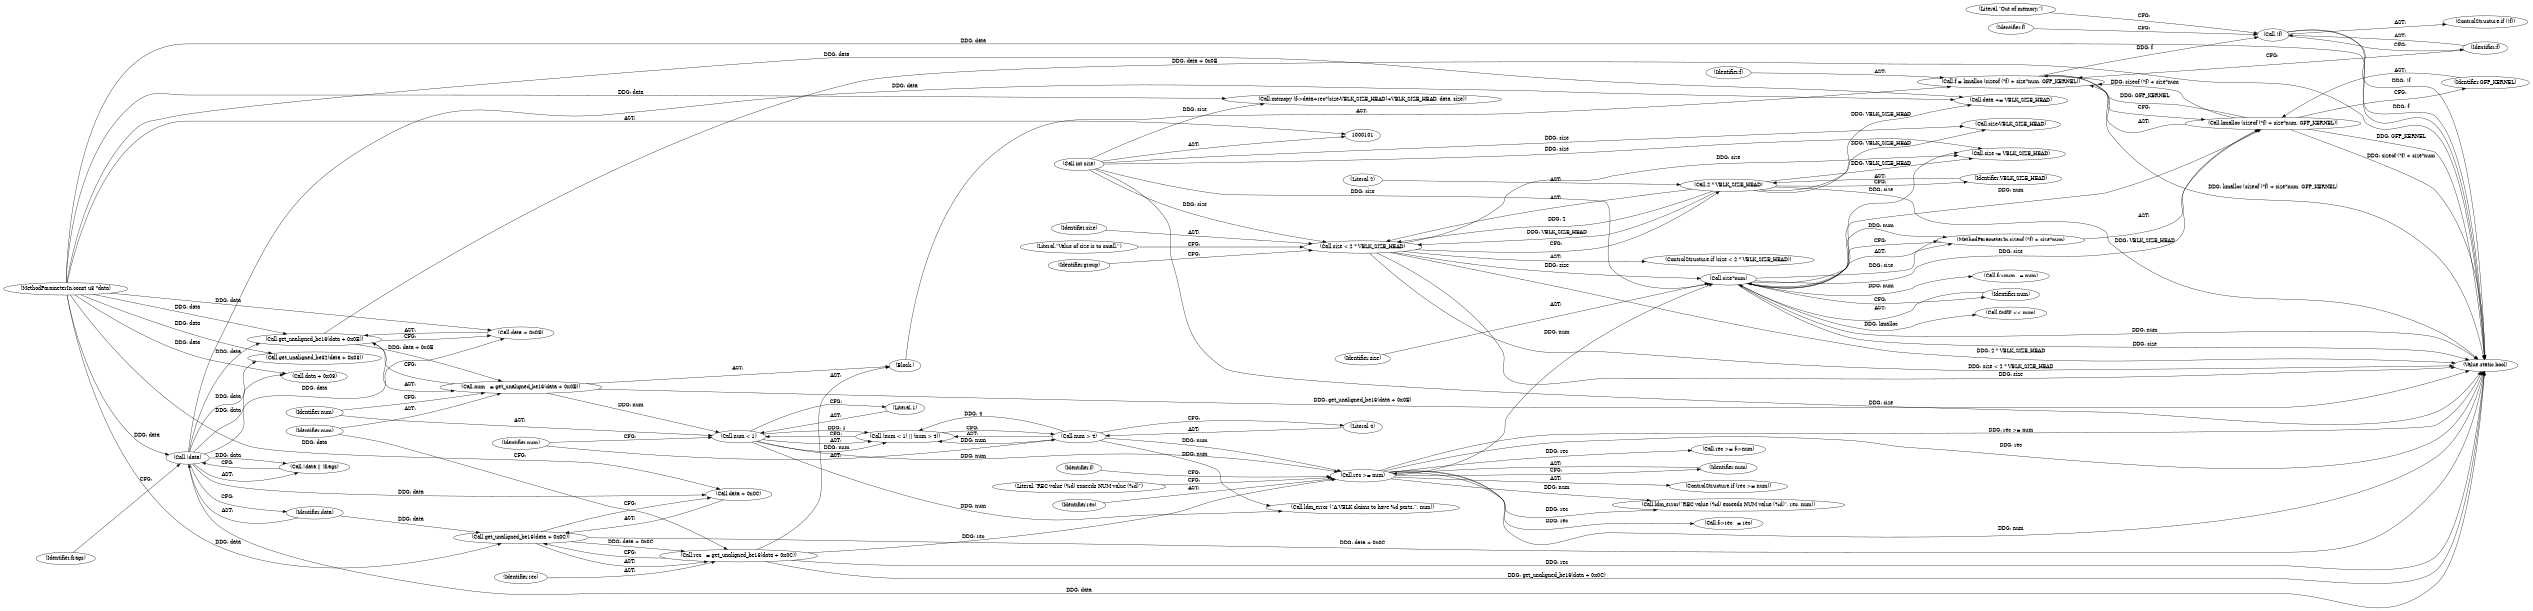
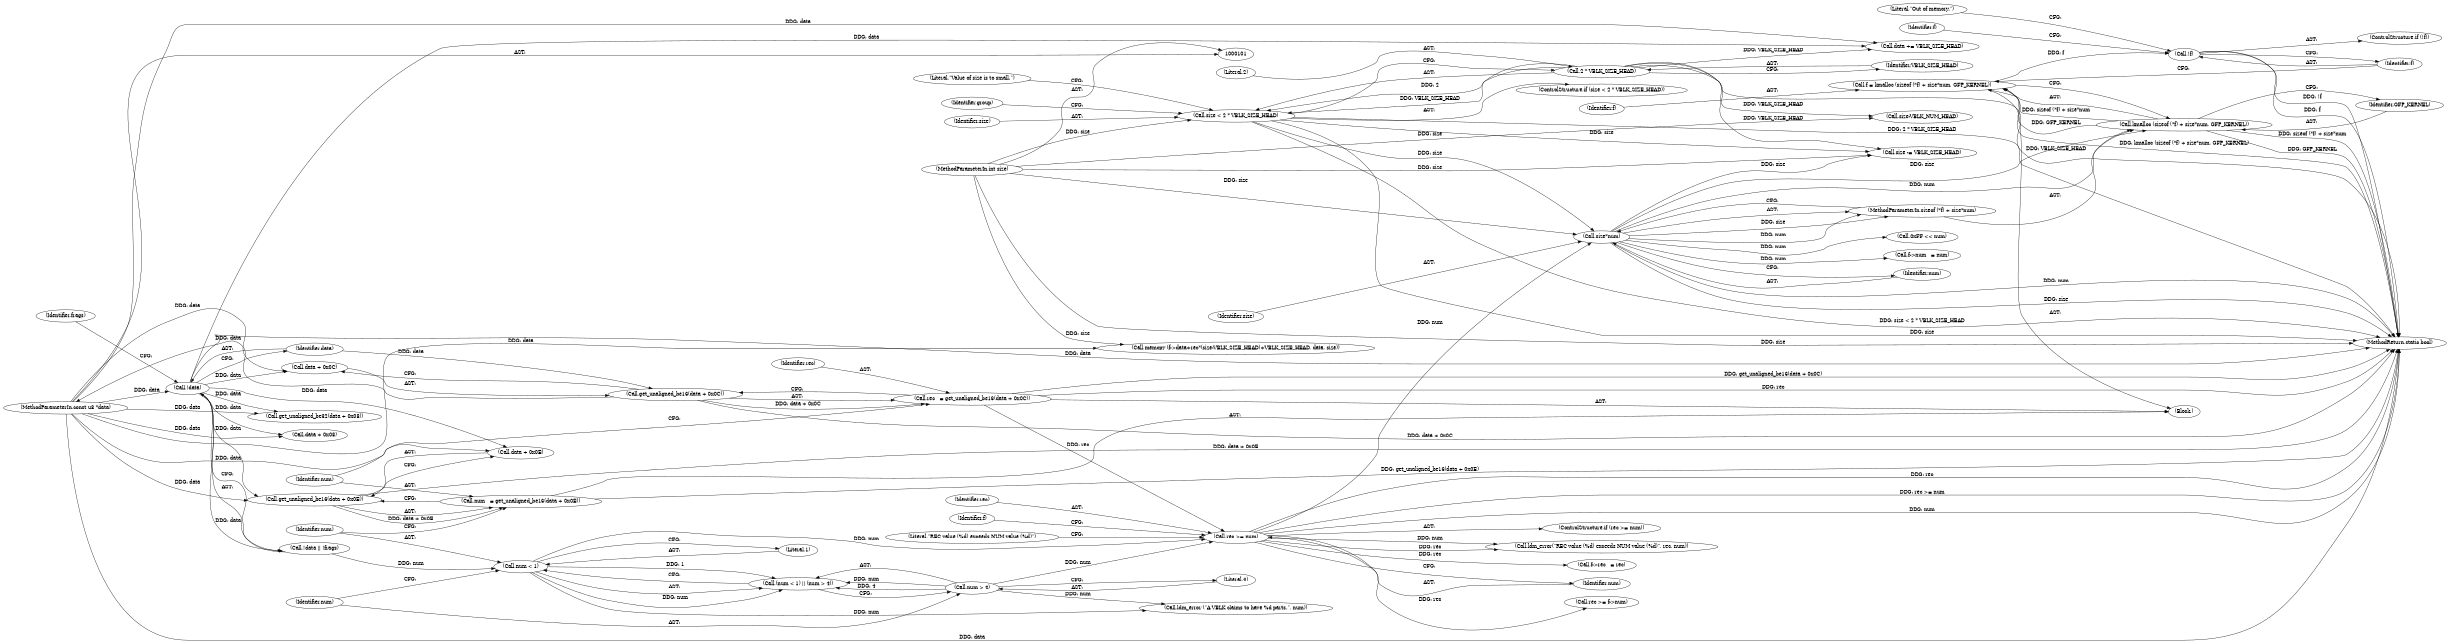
edge "(Block,)" -> "(Call,f = kmalloc (sizeof (*f) + size*num, GFP_KERNEL))": reversed
node "(Call,size-VBLK_SIZE_HEAD)": label "(Call,size-VBLK_SIZE_HEAD)" -> "(Call,size-VBLK_NUM_HEAD)"
node "(Call,int size)": label "(Call,int size)" -> "(MethodParameterIn,int size)"
edge "(Call,size*num)" -> "(Call,0xFF << num)": label "DDG: kmalloc" -> "DDG: num"
node "(Value,static bool)": label "(Value,static bool)" -> "(MethodReturn,static bool)"
edge "(Call,num   = get_unaligned_be16(data + 0x0E))" -> "(Call,num < 1)": now "(Call,!data || !frags)" -> "(Call,num < 1)"
edge "(MethodParameterIn,const u8 *data)" -> "(Call,get_unaligned_be16(data + 0x0C))": reversed
